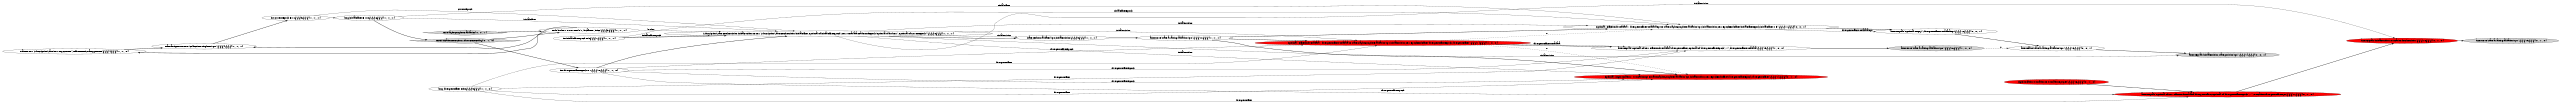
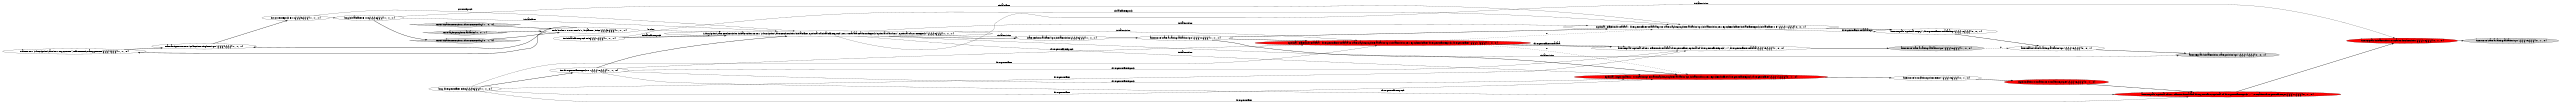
node "testTruncationDetectionWithoutResetPolicy['1', '0', '0']": added
edge "testTruncationDetectionWithoutResetPolicy['0', '1', '0']" -> "int divergentOffsetEpoch = 7@@@10@@@['1', '1', '0']": now "long divergentOffset = 5L@@@9@@@['1', '1', '0']" -> "int divergentOffsetEpoch = 7@@@10@@@['1', '1', '0']"
node "assertTrue(truncationOpt.isPresent())@@@15@@@['0', '1', '0']": added
